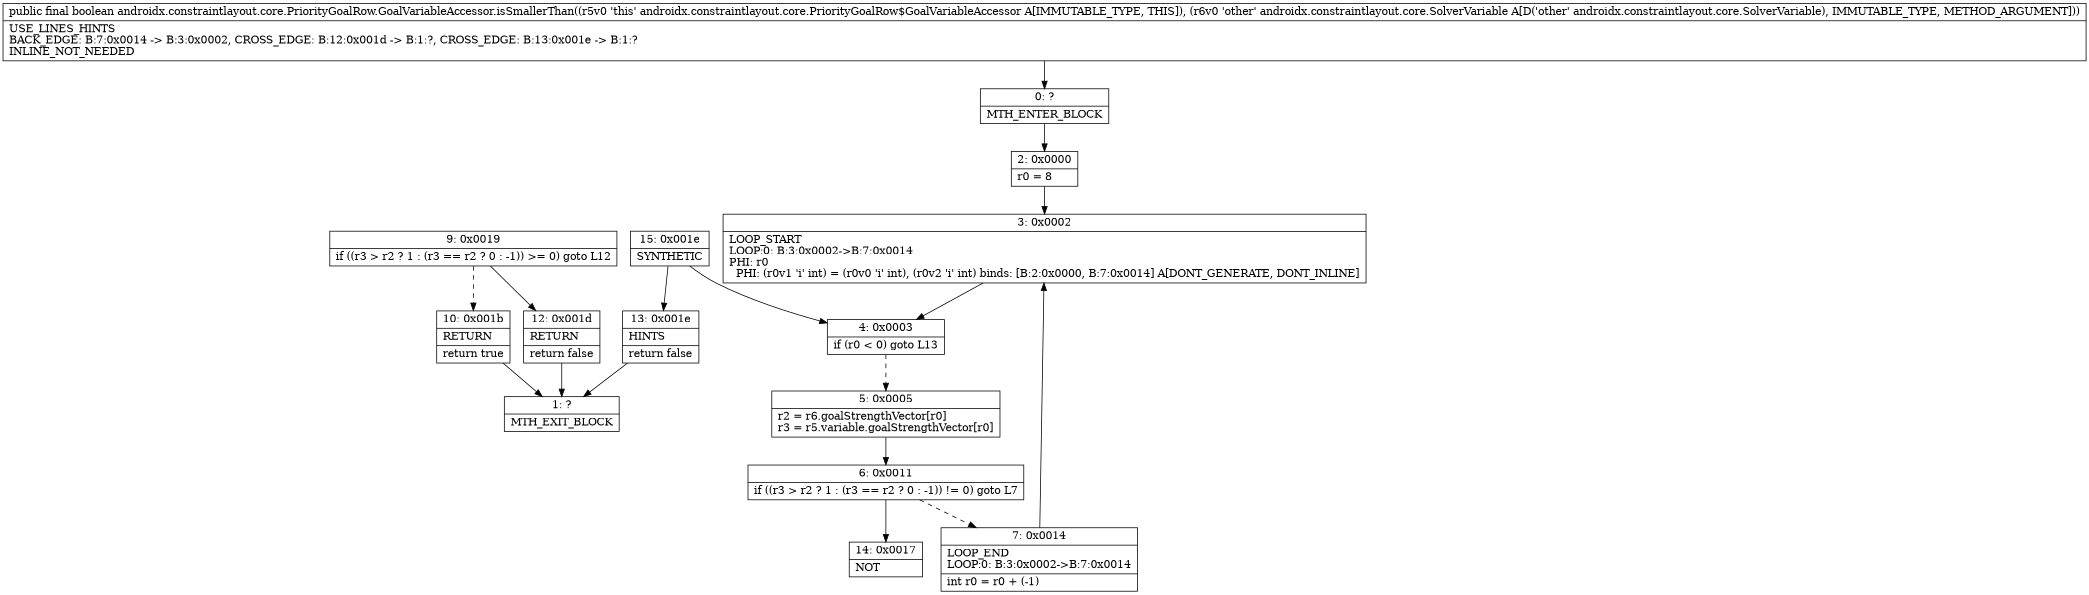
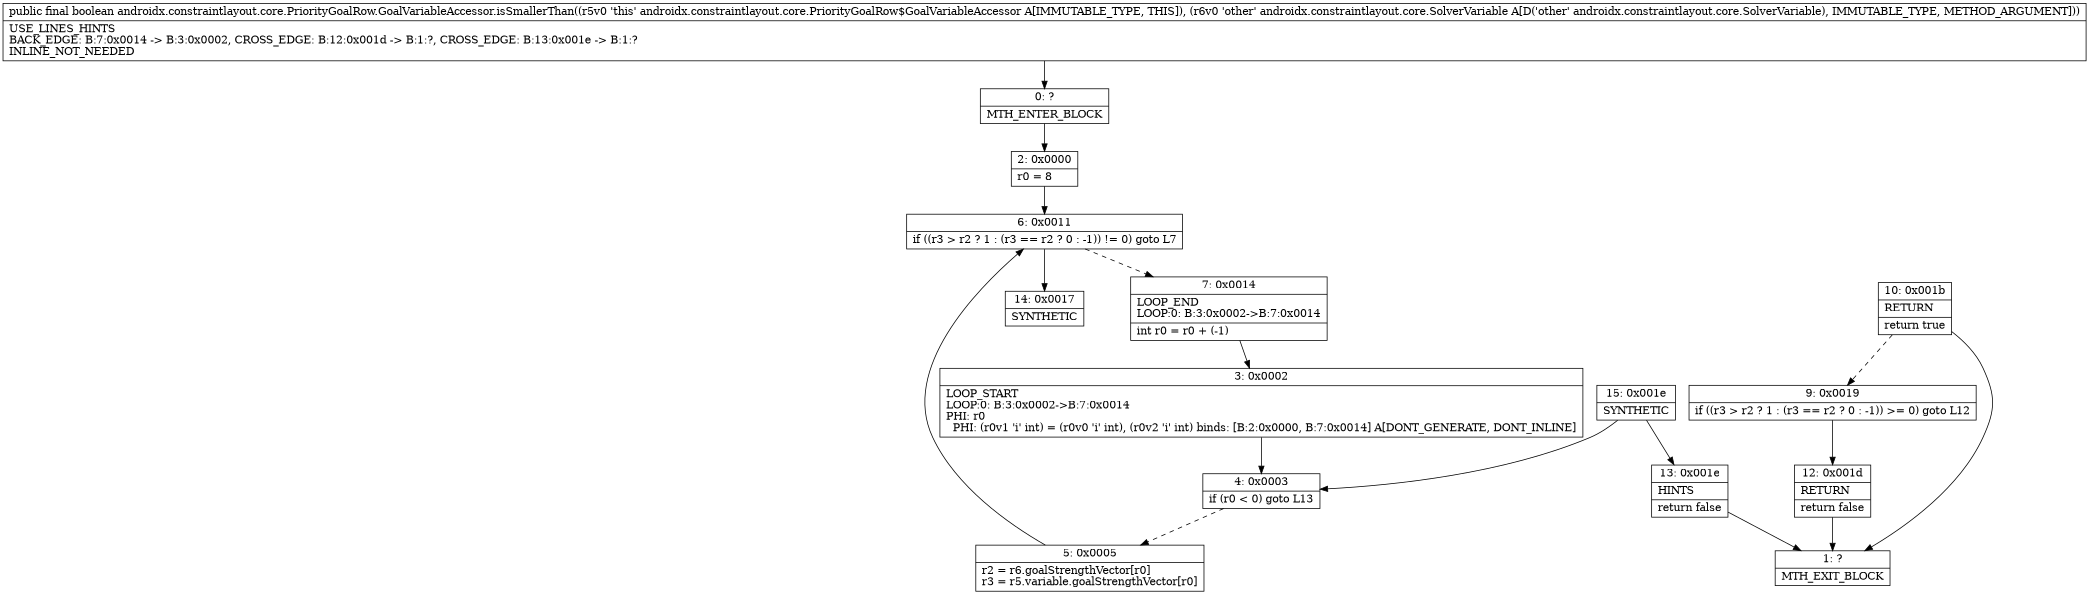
edge "2: 0x0000" -> "3: 0x0002": now "2: 0x0000" -> "6: 0x0011"
edge "9: 0x0019" -> "10: 0x001b": reversed
node "14: 0x0017": text "NOT" -> "SYNTHETIC"
